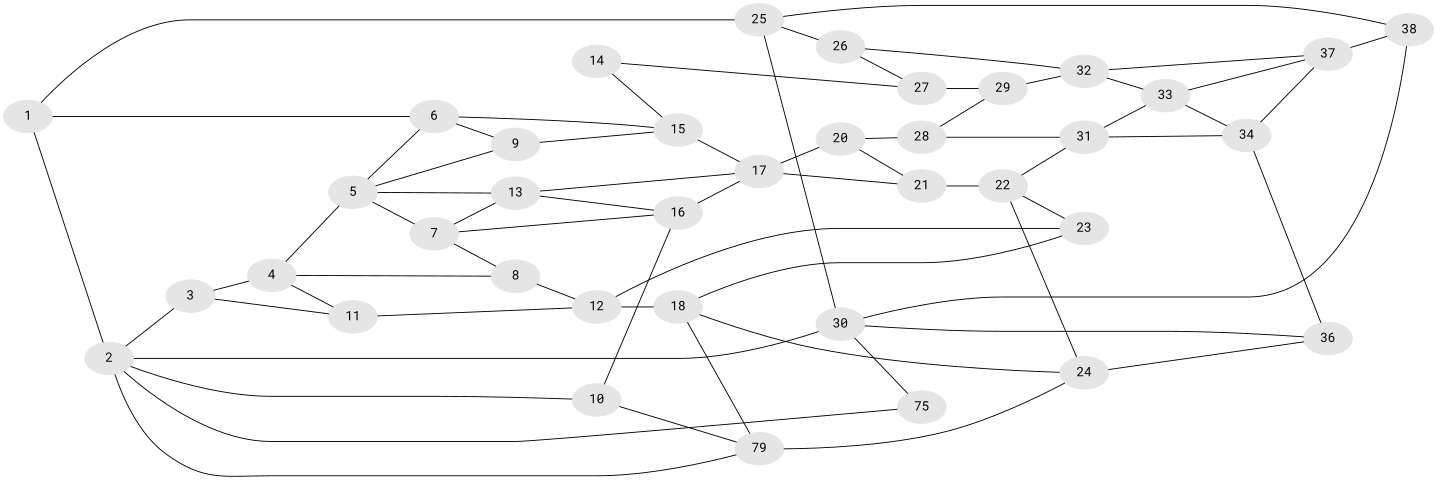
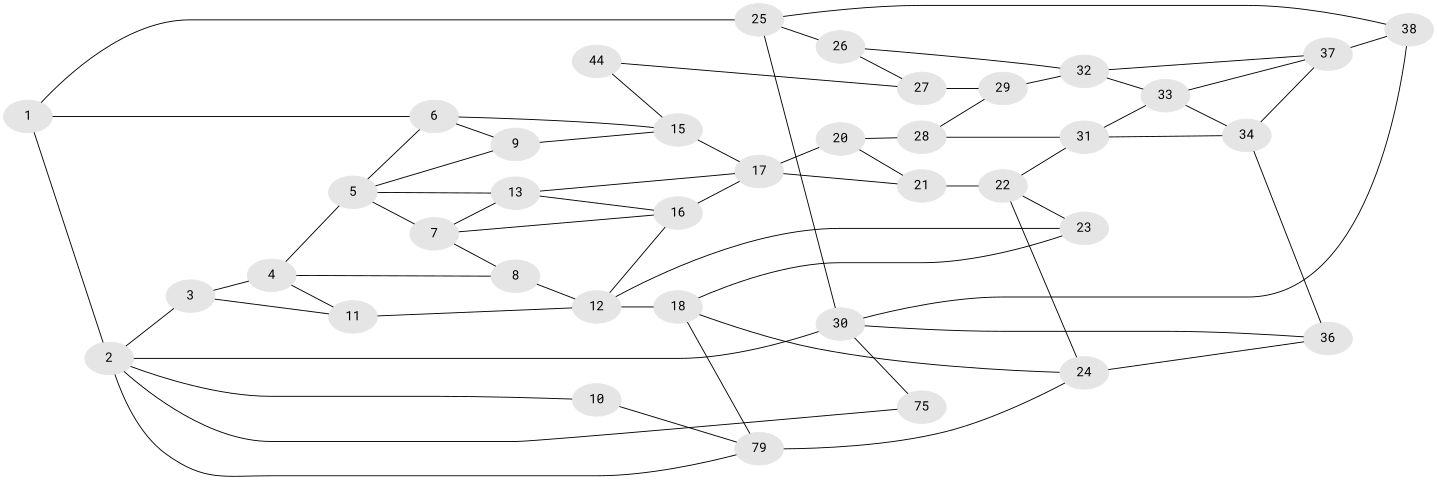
node "14": label "14" -> "44"
edge "16" -- "10": now "16" -- "12"
